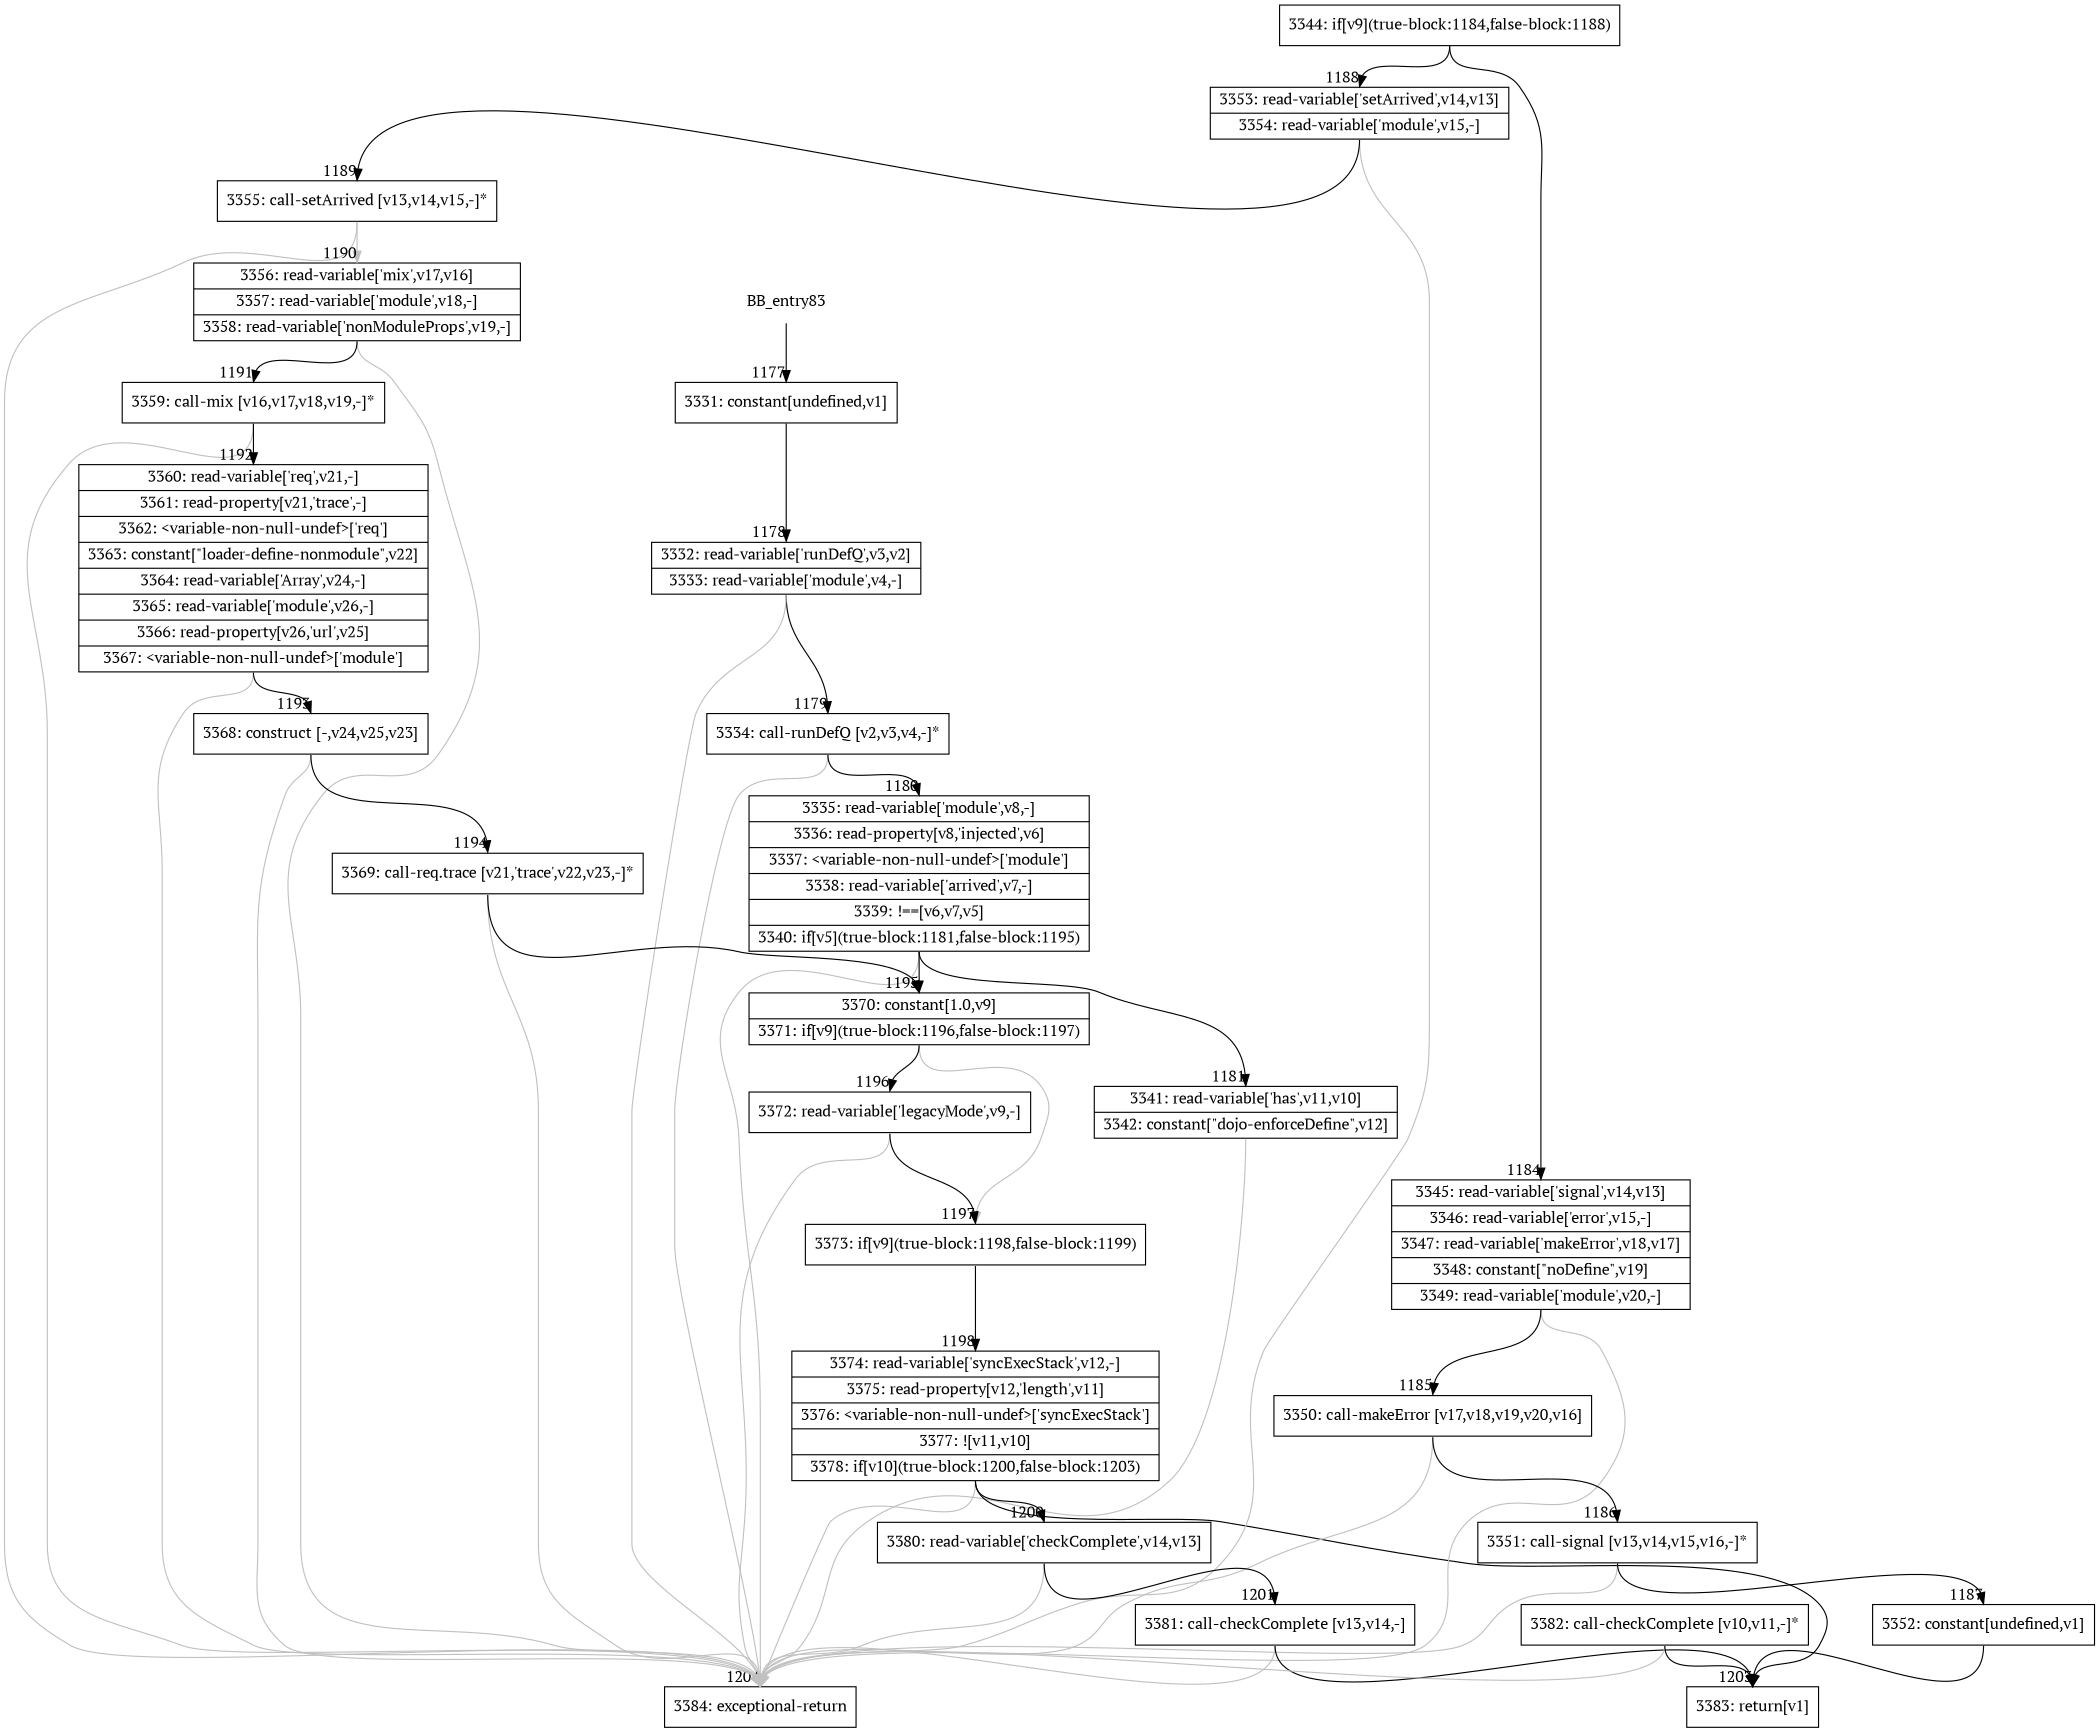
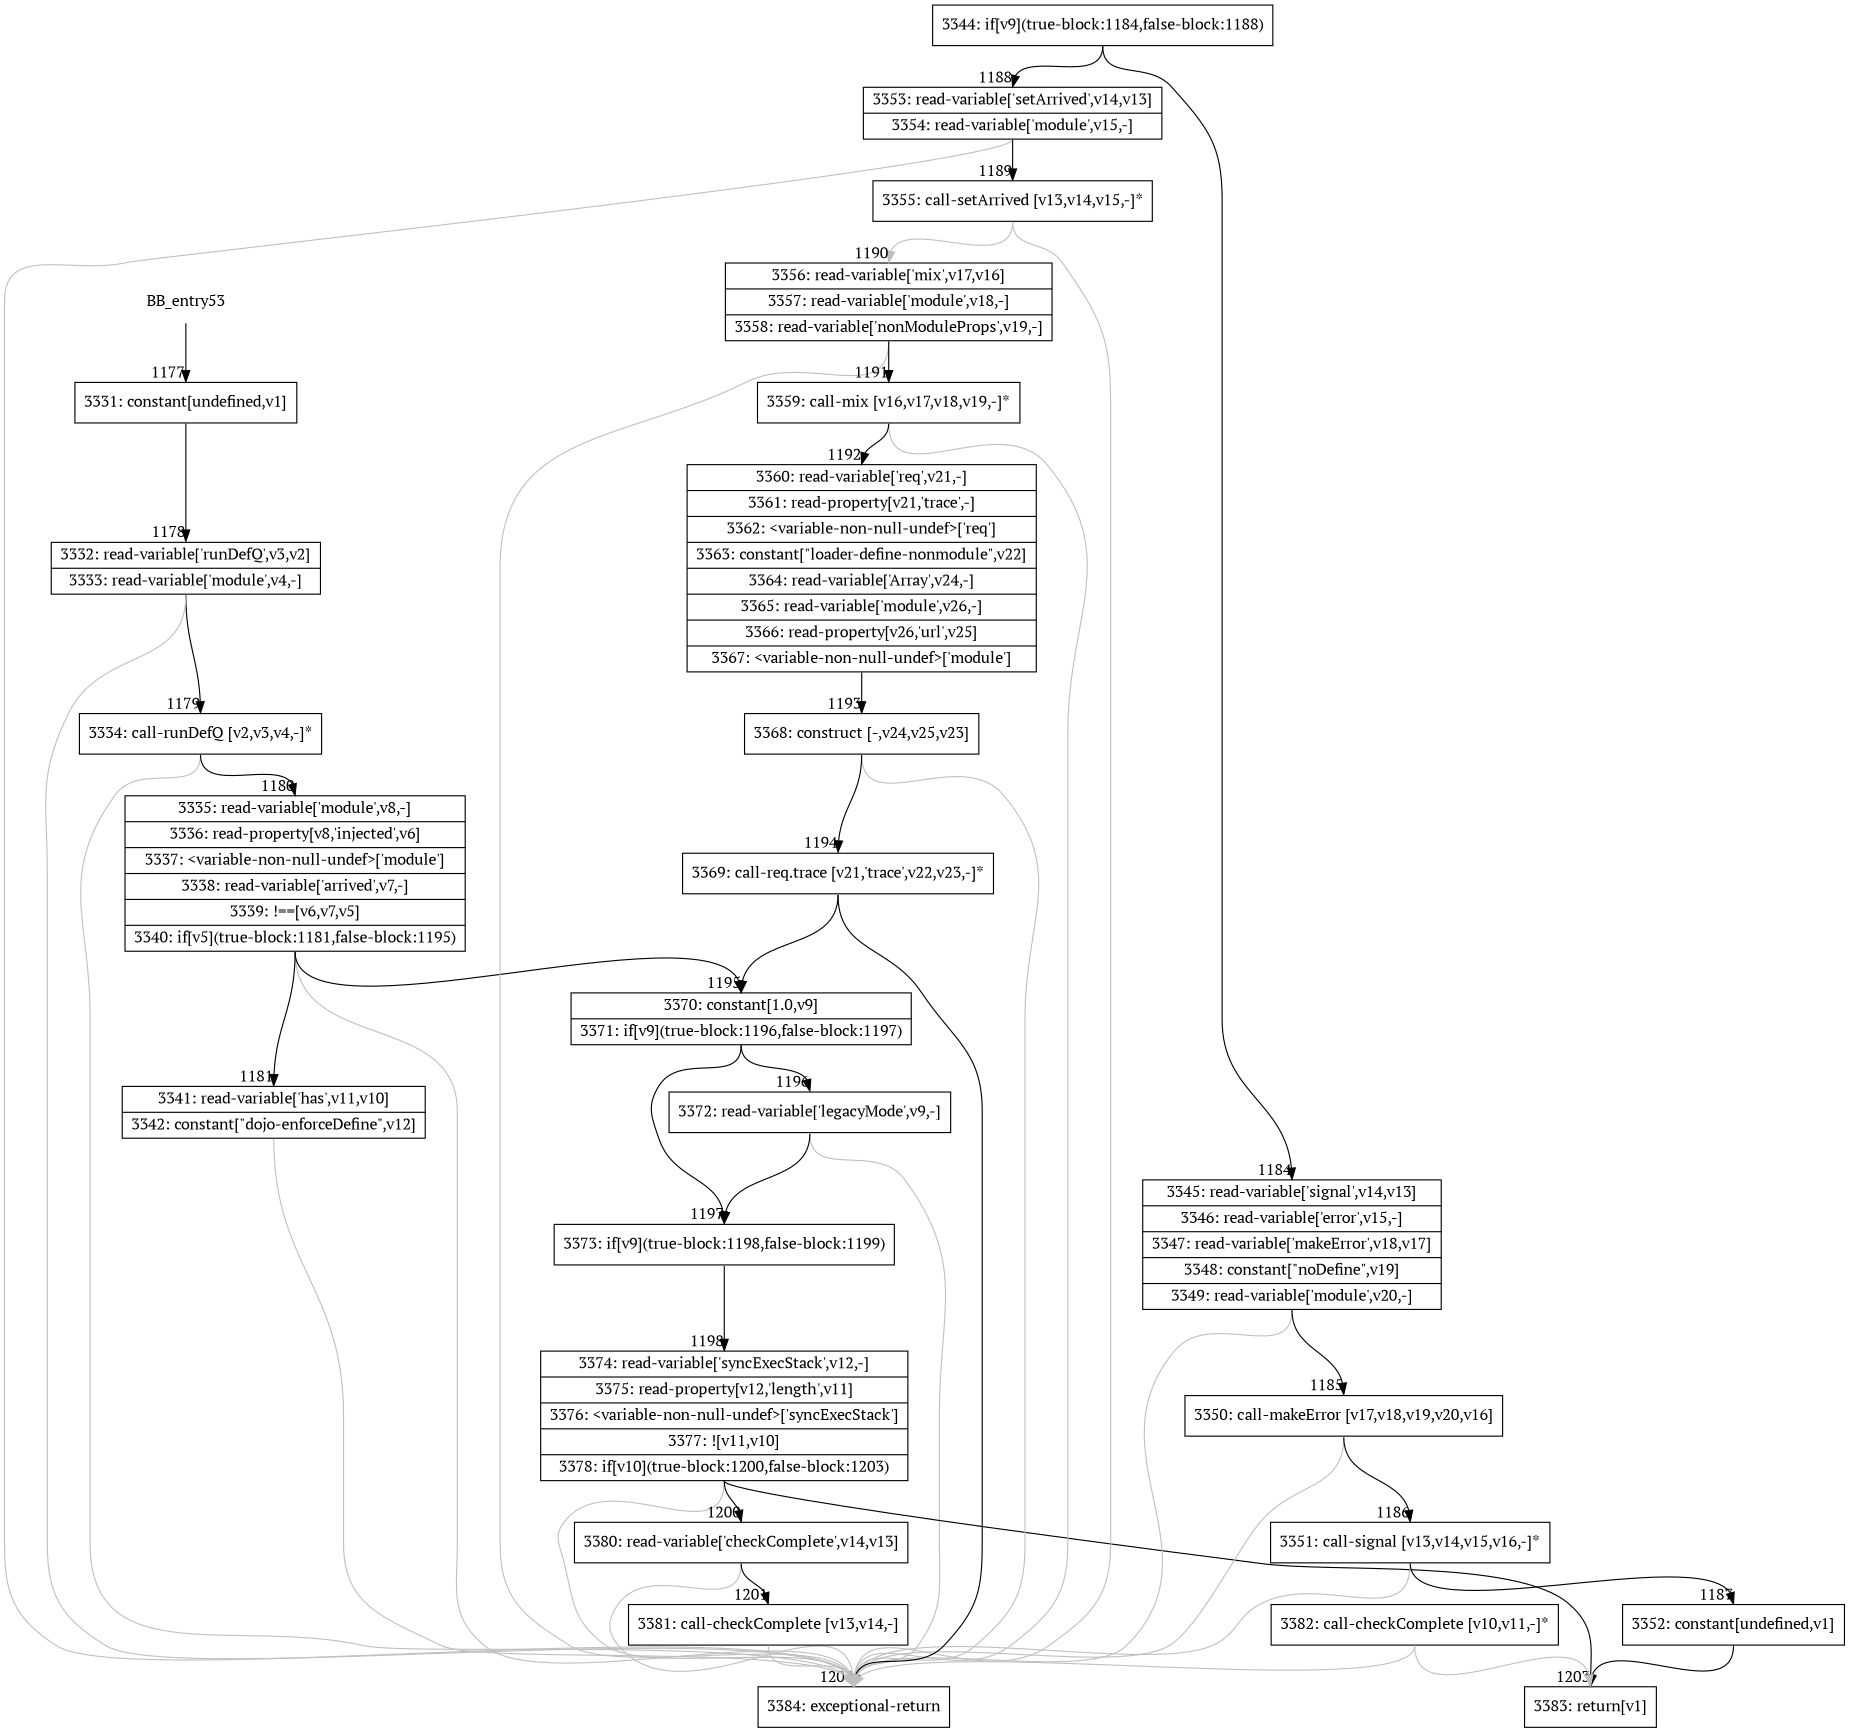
node "BB_entry83": label "BB_entry83" -> "BB_entry53"
edge "3370: constant[1.0,v9]" -> "3373: if[v9](true-block:1198,false-block:1199)": color gray -> black
edge "3369: call-req.trace [v21,'trace',v22,v23,-]*" -> "3384: exceptional-return": color gray -> black
edge "3360: read-variable['req',v21,-]" -> "3384: exceptional-return": removed
edge "3382: call-checkComplete [v10,v11,-]*" -> "3383: return[v1]": color black -> gray
edge "3381: call-checkComplete [v13,v14,-]" -> "3383: return[v1]": removed
